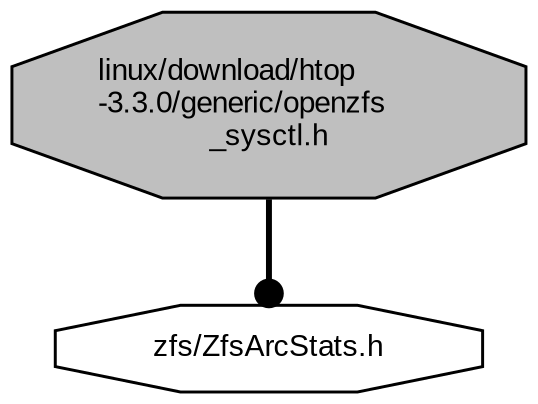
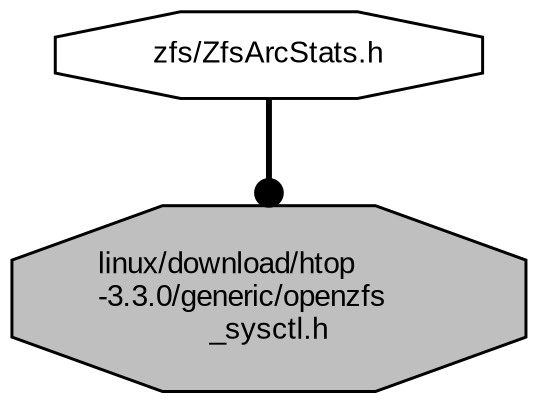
edge "linux/download/htop -3.3.0/generic/openzfs _sysctl.h" -> "zfs/ZfsArcStats.h": reversed
